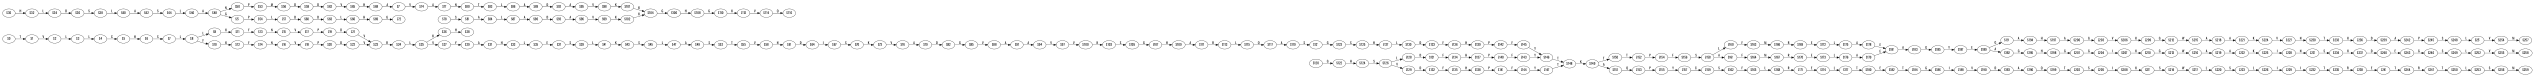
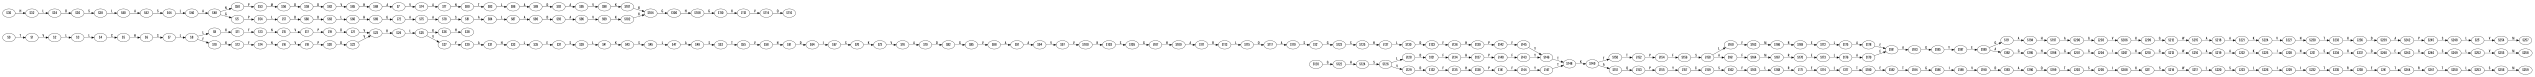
node "S75": added
